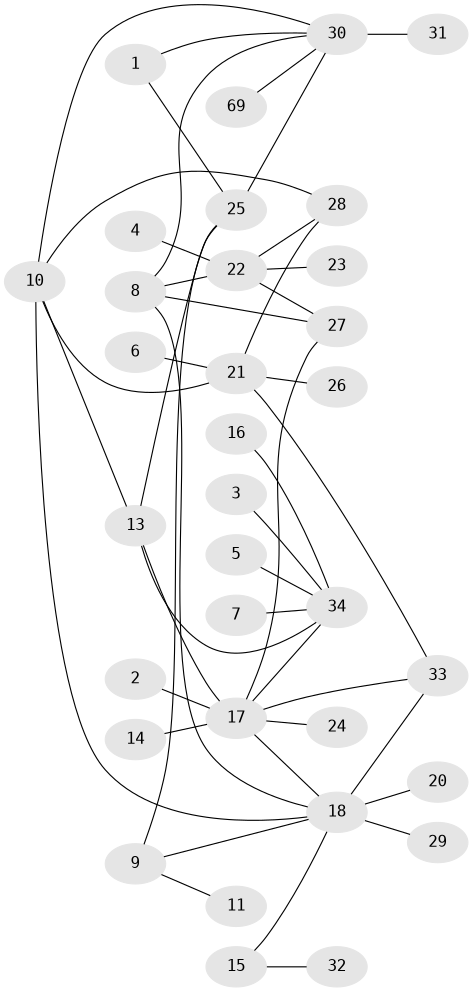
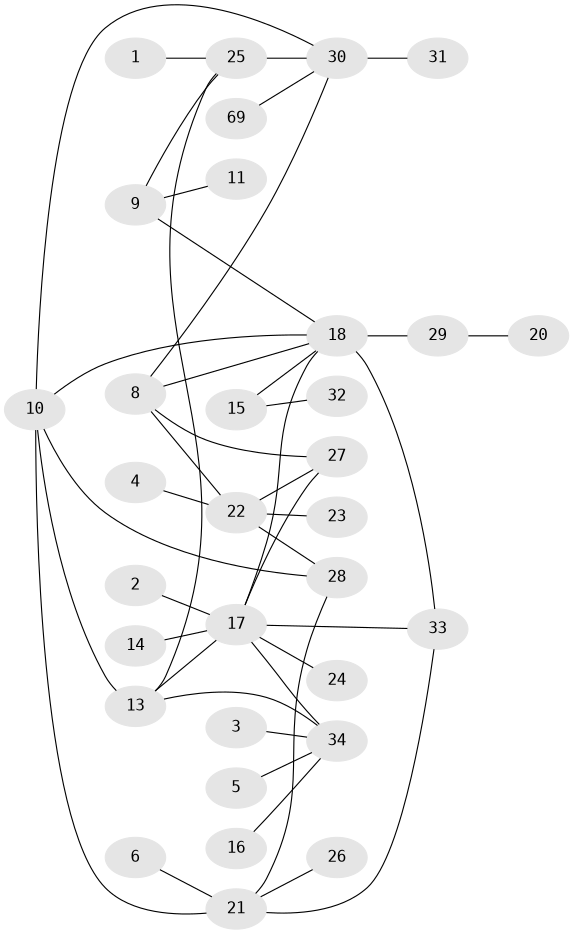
edge "30" -- "1": removed
node "7": removed
edge "20" -- "18": now "20" -- "29"
